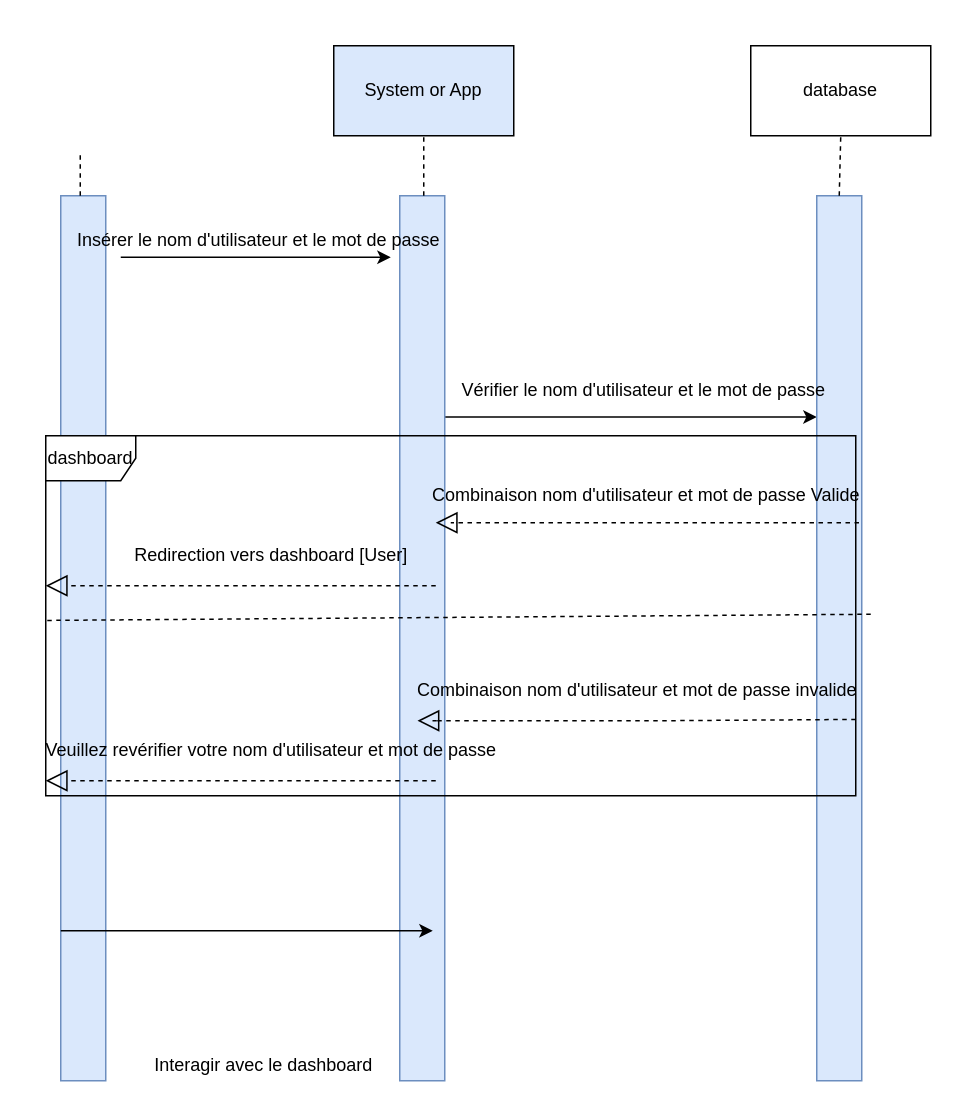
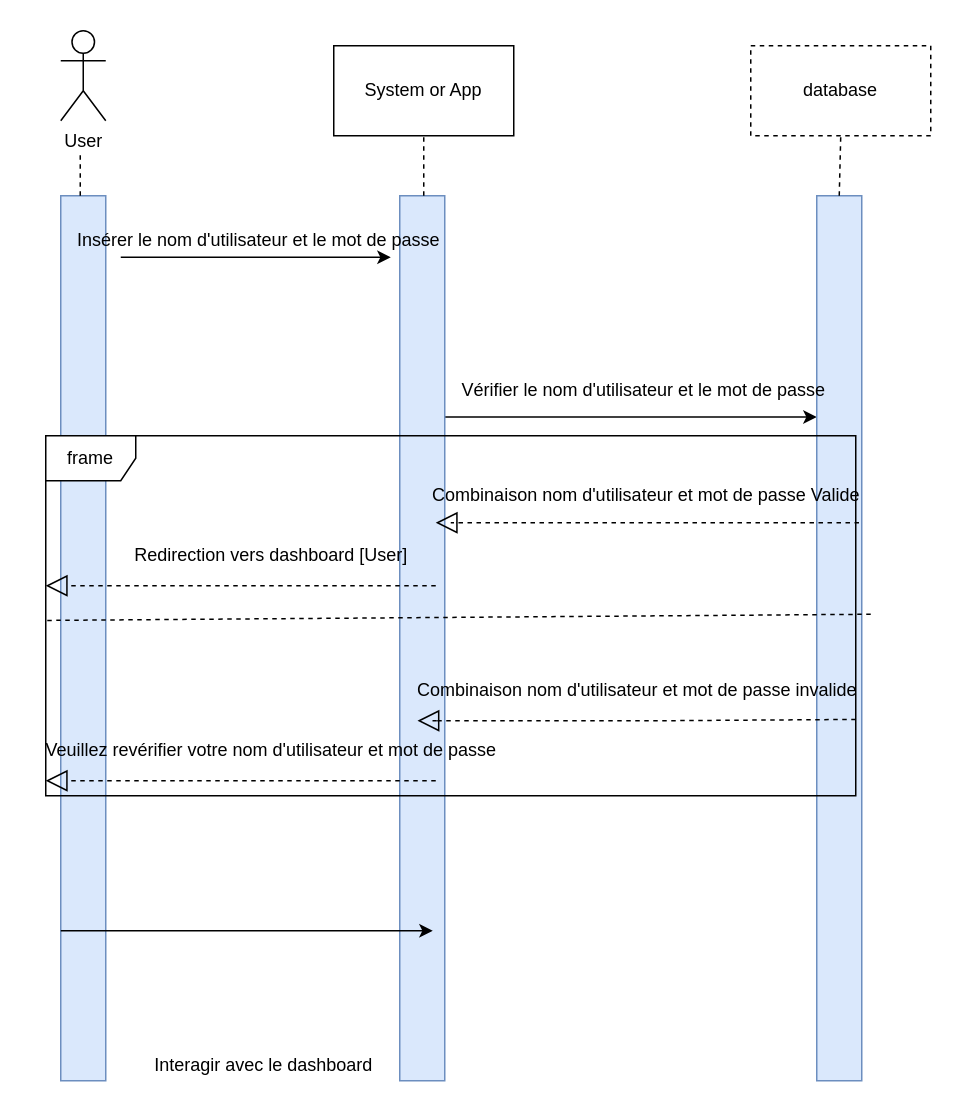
node "User": added
node "System or App": fillcolor #dae8fc -> #ffffff
node "database": style solid -> dashed
node "dashboard": label "dashboard" -> "frame"
